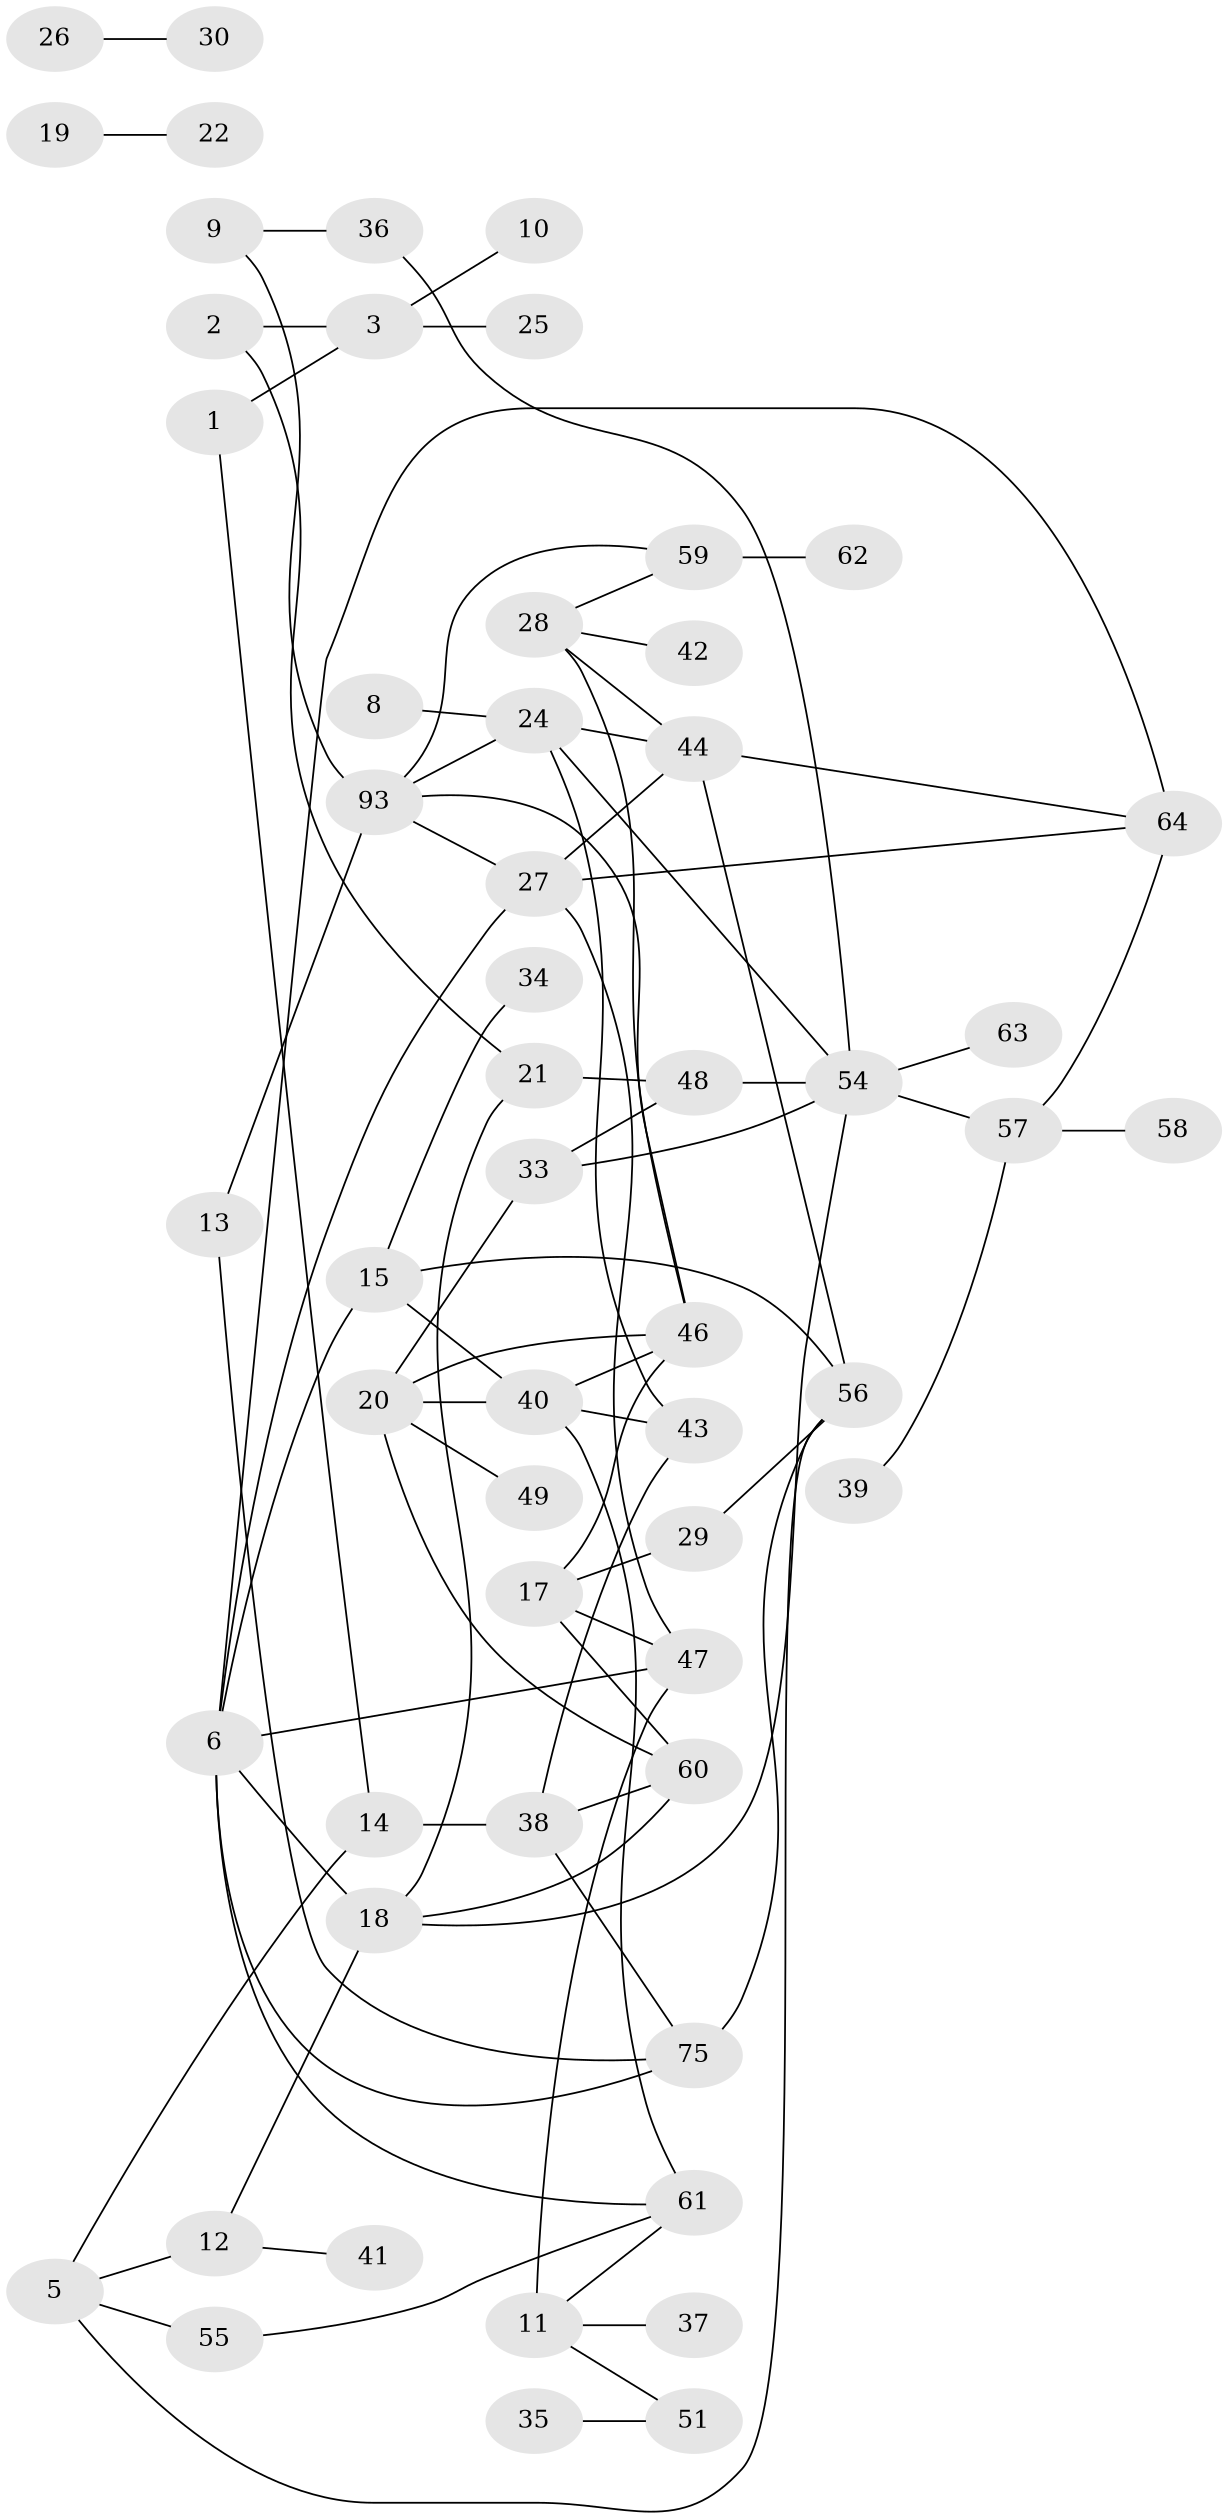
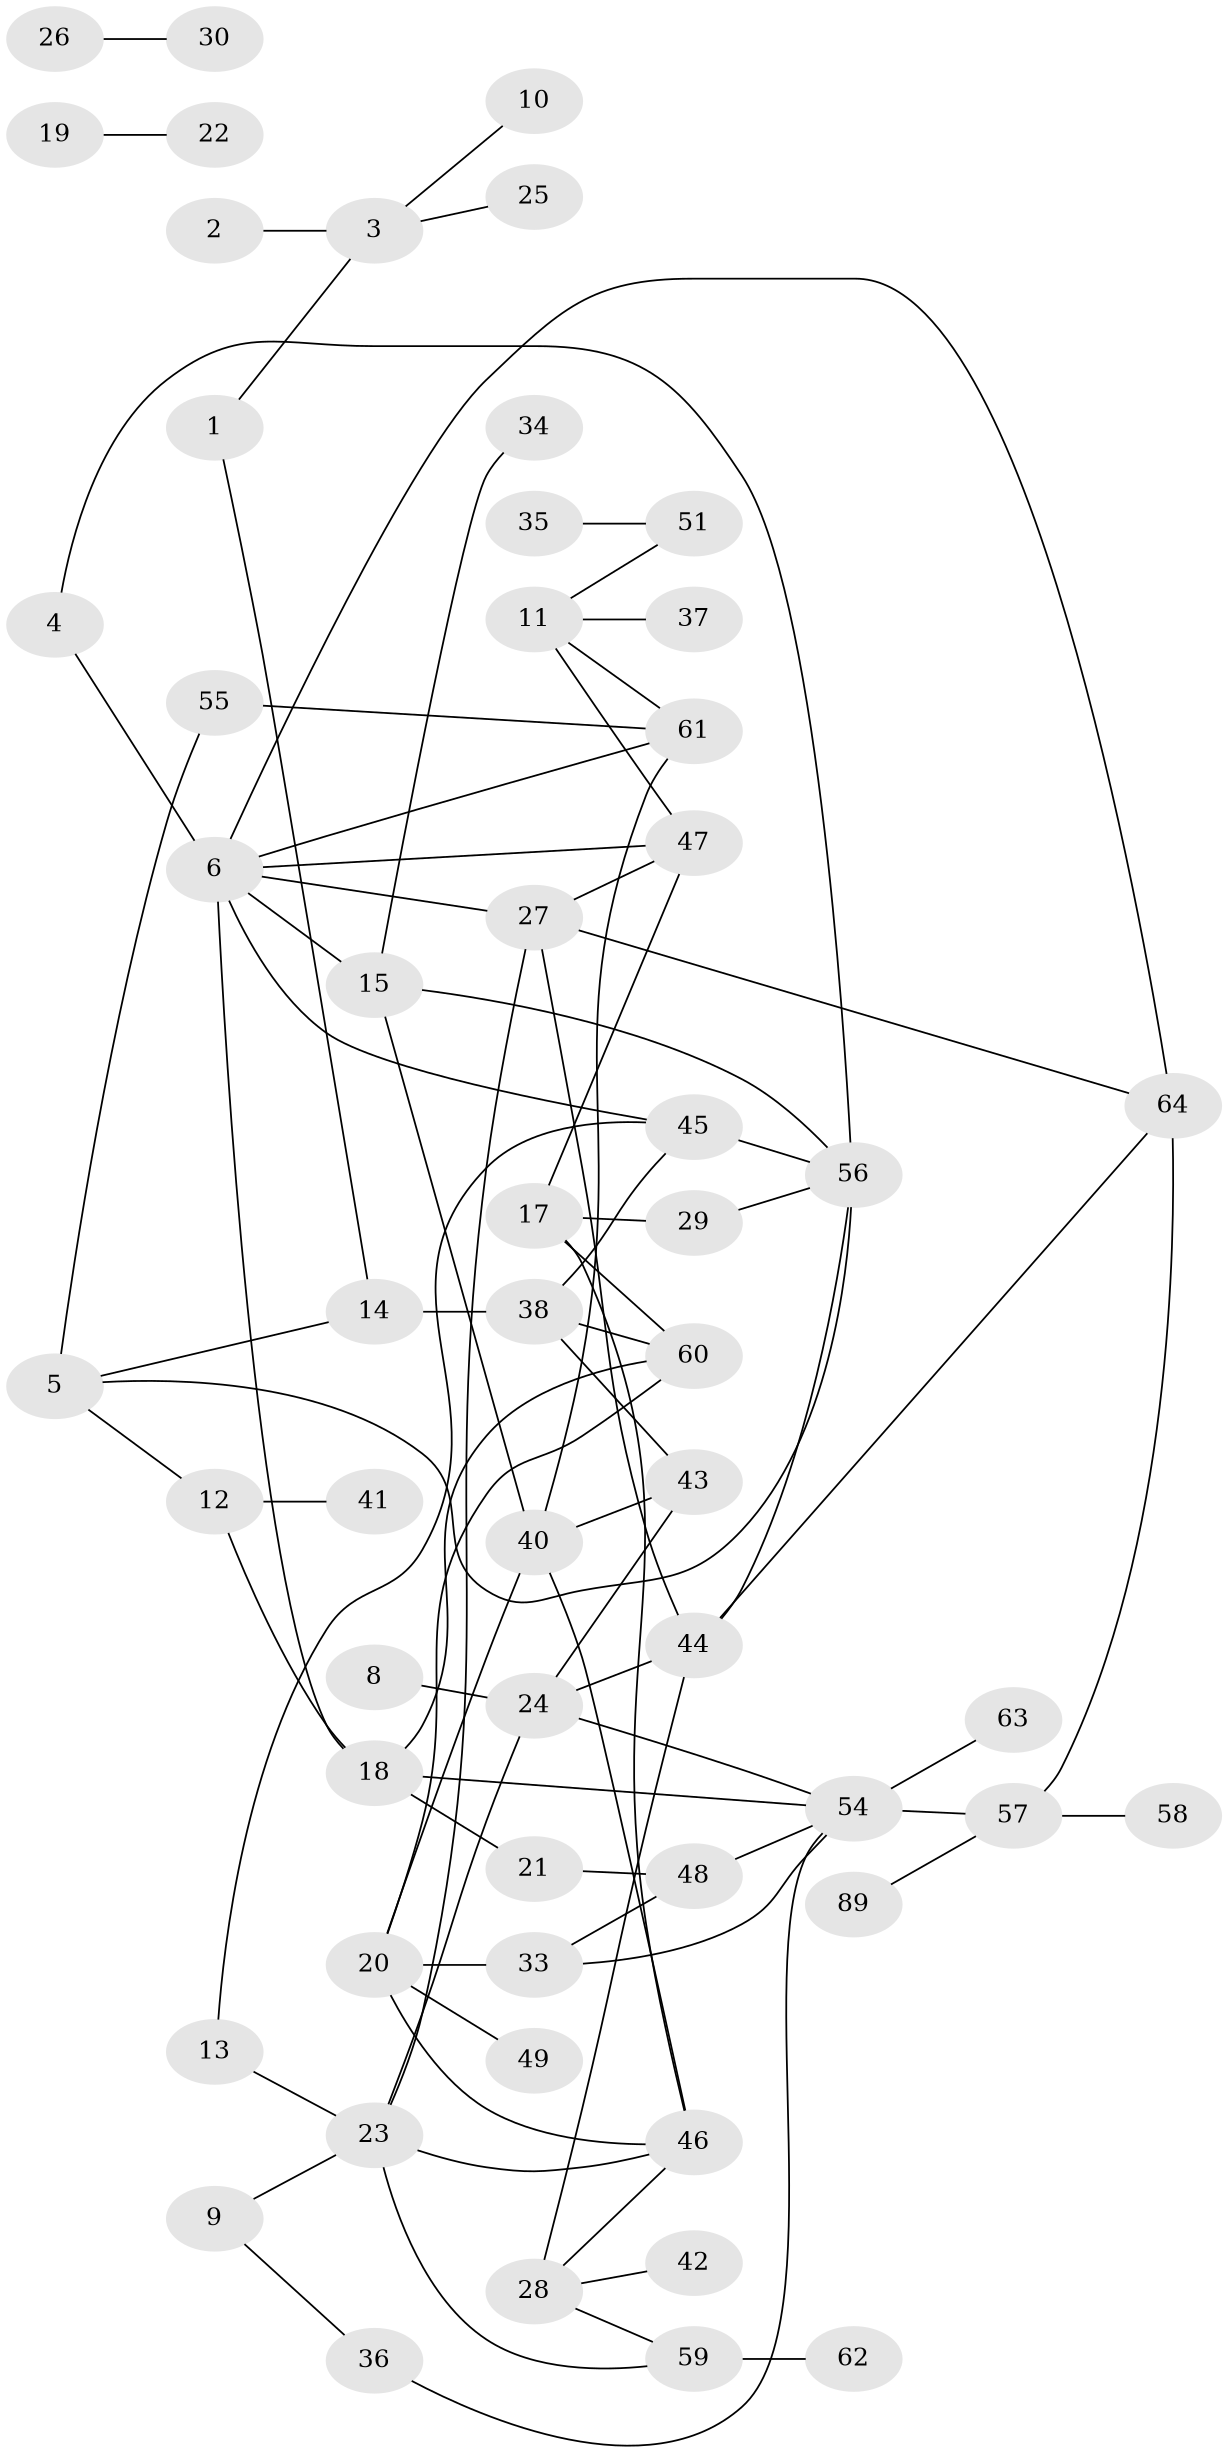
node "4": added
edge "2" -- "21": removed
node "93": label "93" -> "23"
node "39": label "39" -> "89"
node "75": label "75" -> "45"
